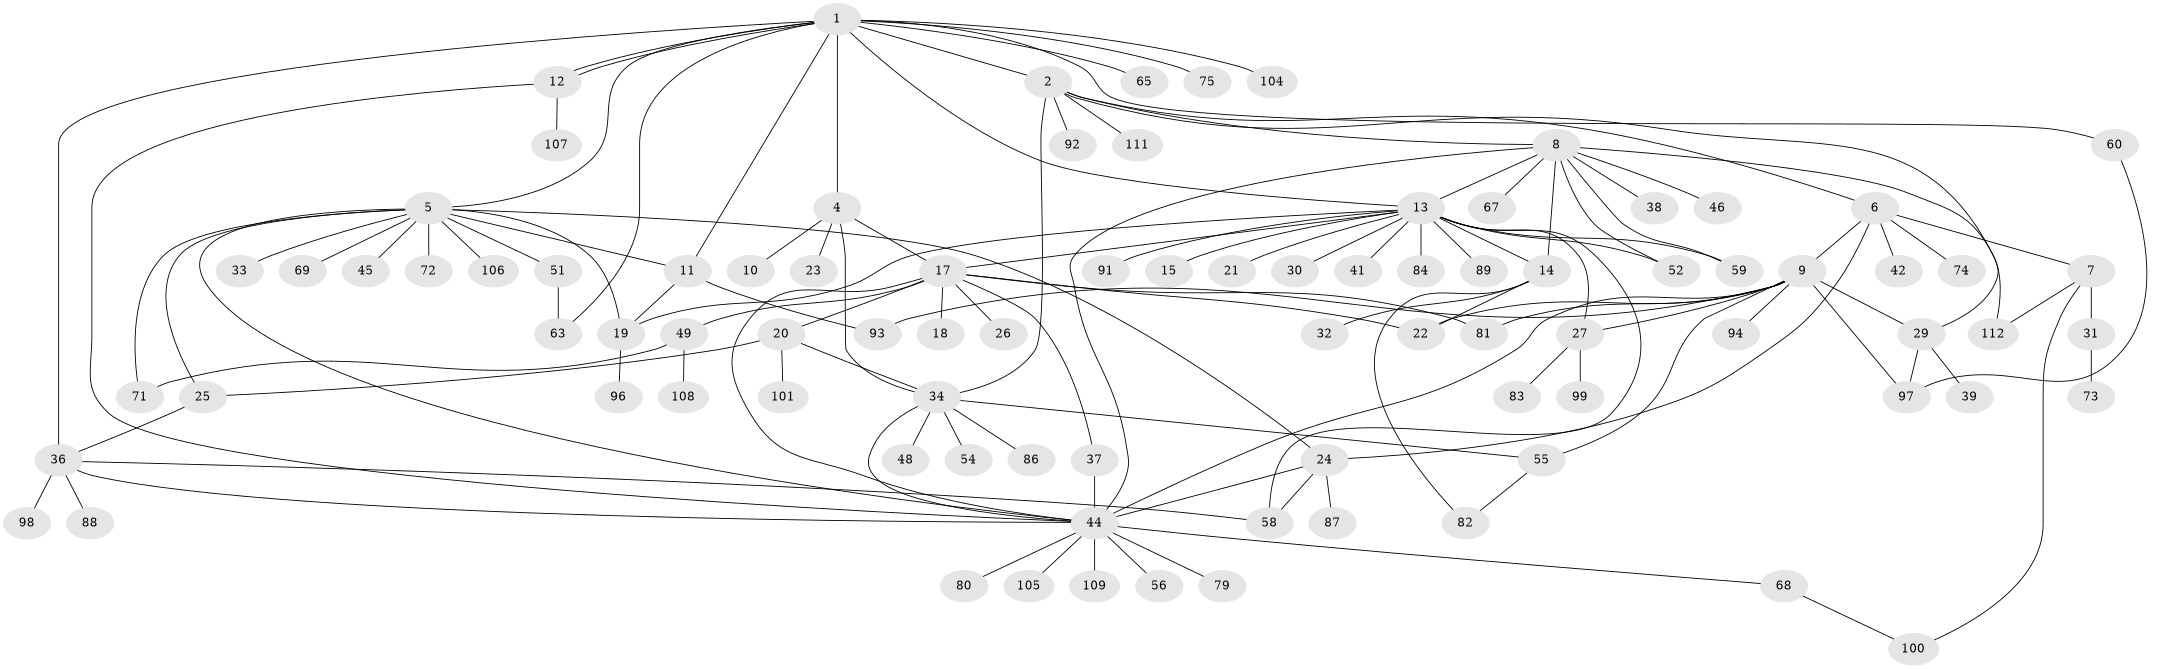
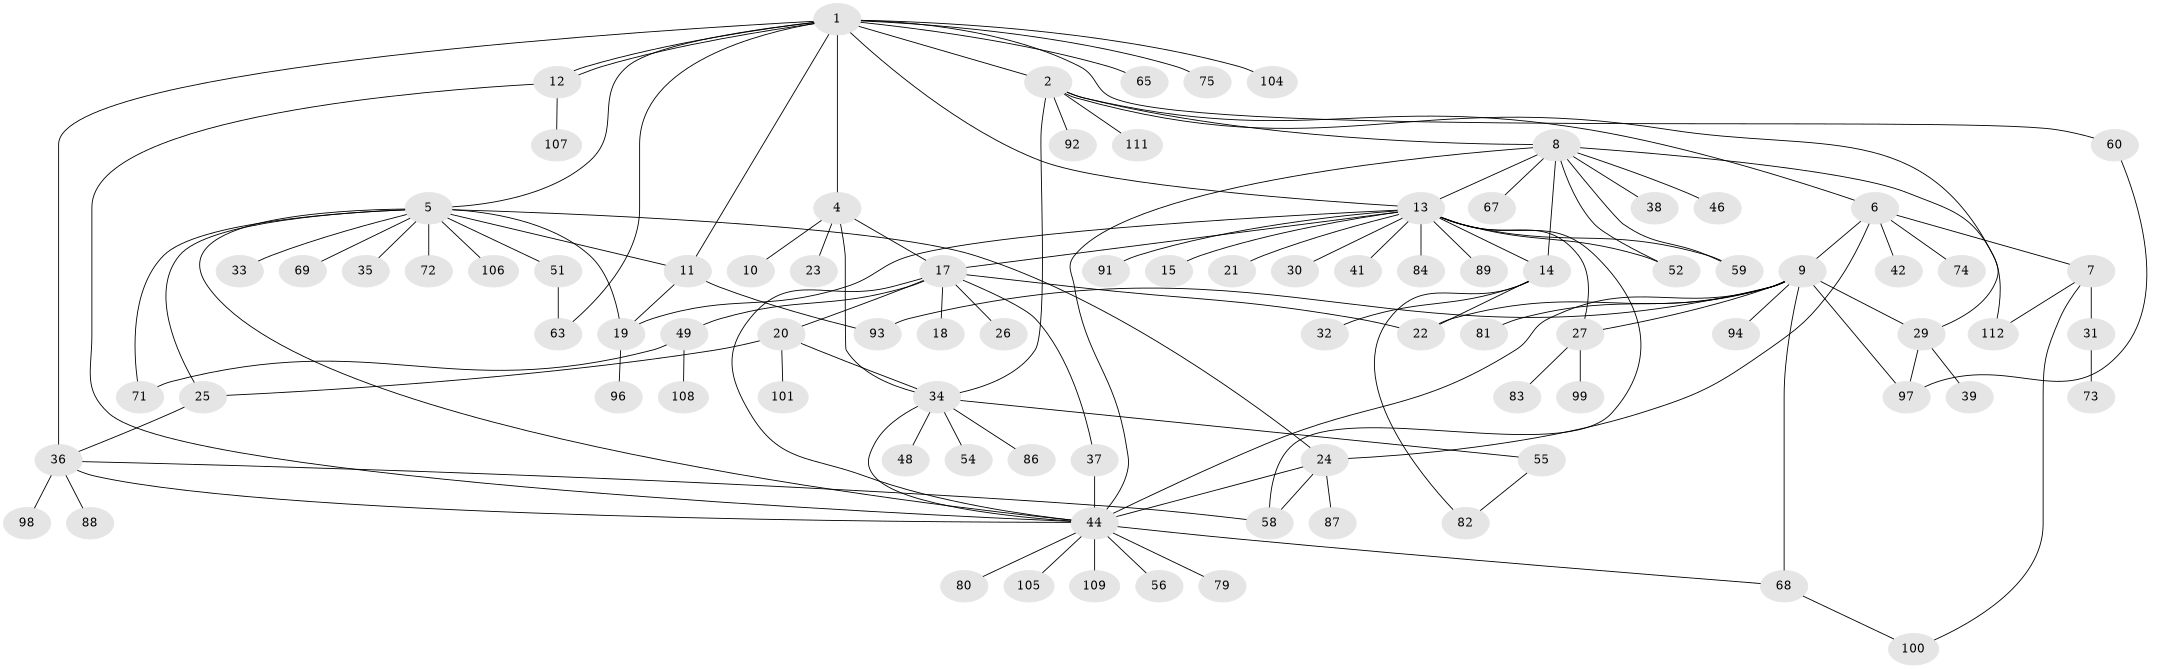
node "45": label "45" -> "35"
edge "17" -- "81": removed
edge "9" -- "55": now "9" -- "68"
